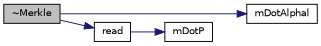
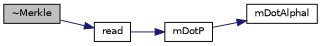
edge "~Merkle" -> "mDotAlphal": now "mDotP" -> "mDotAlphal"
